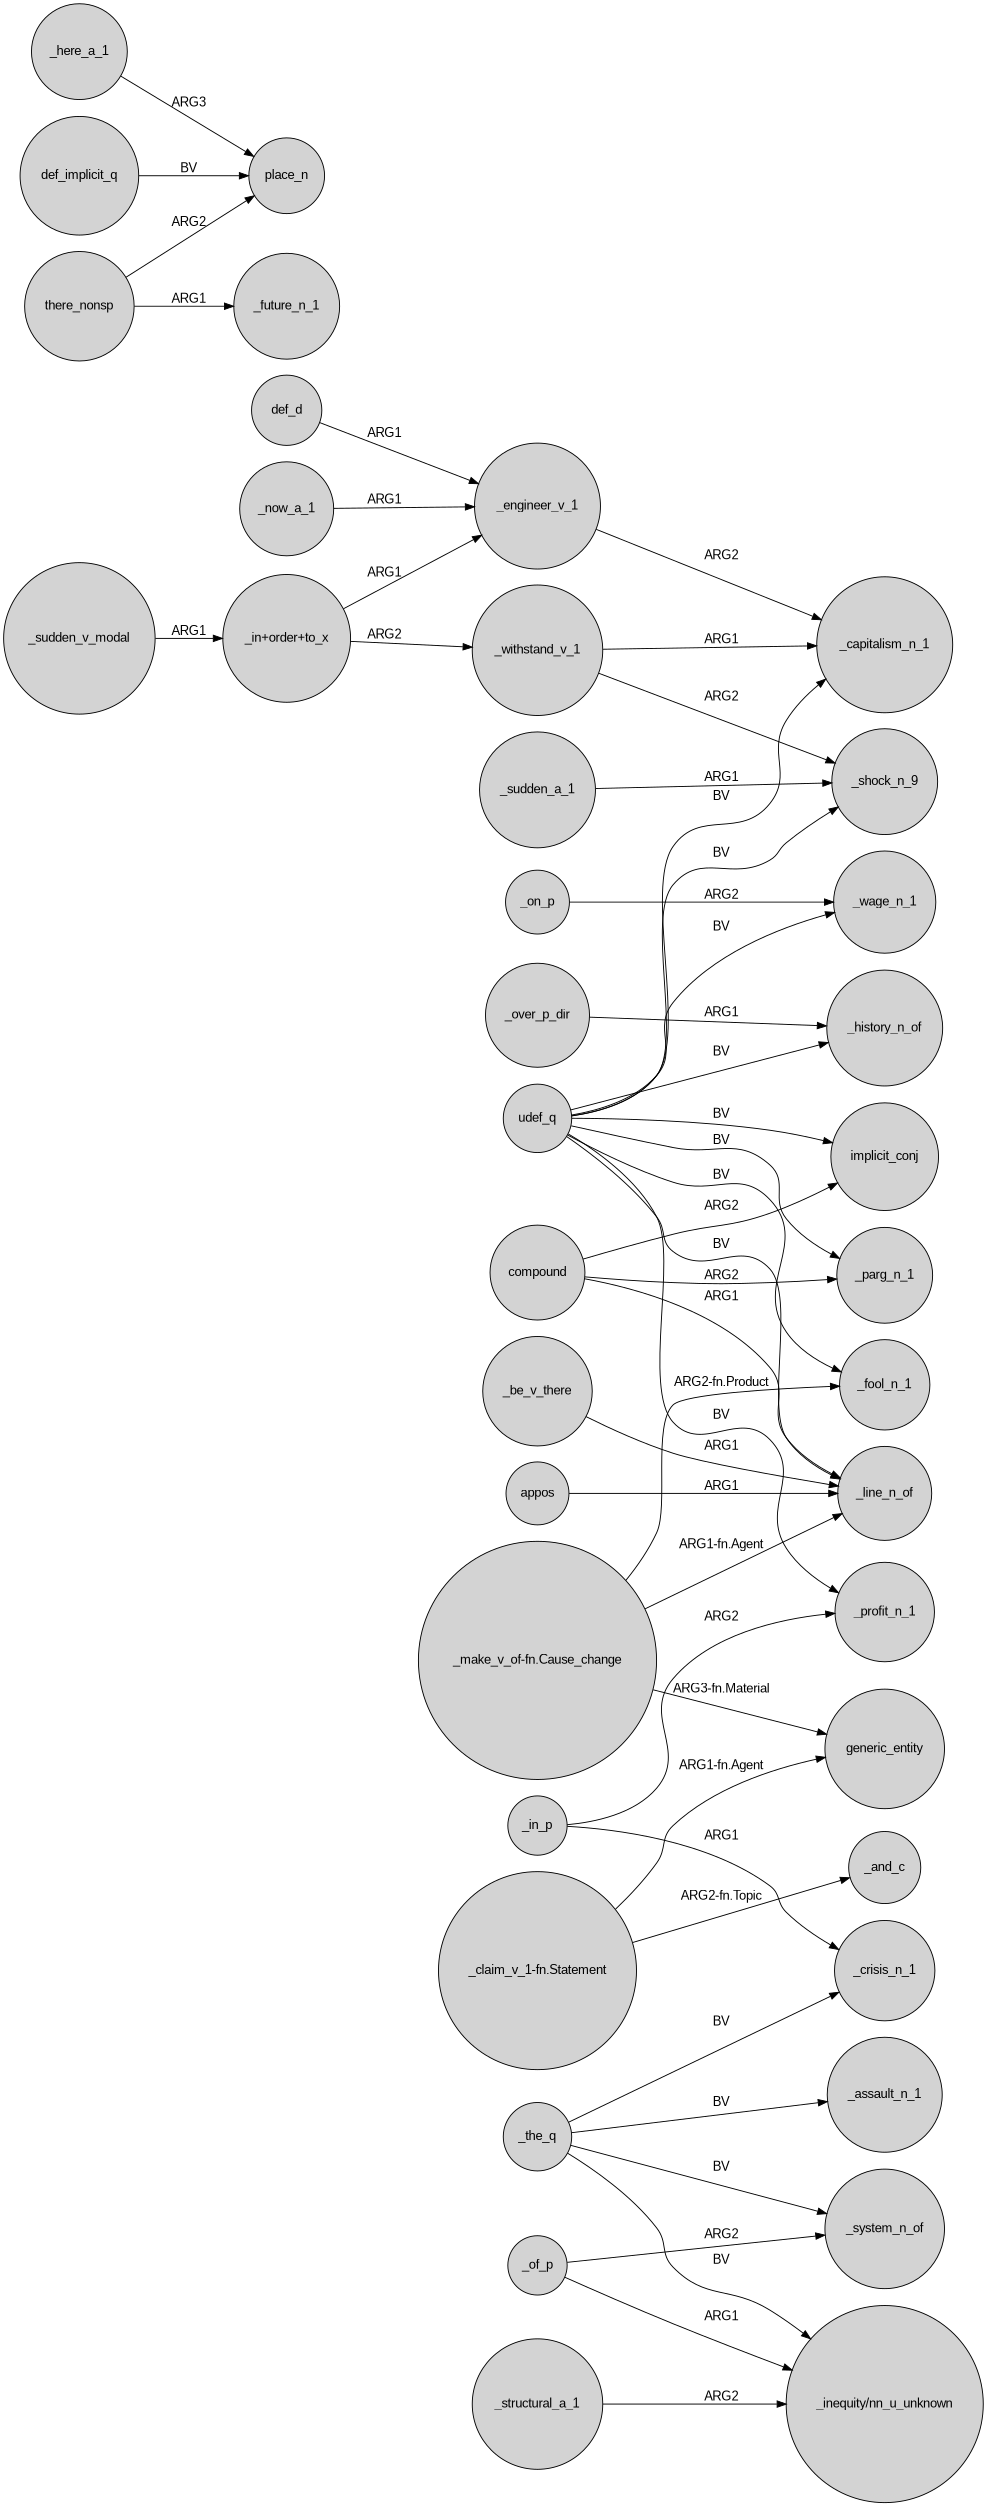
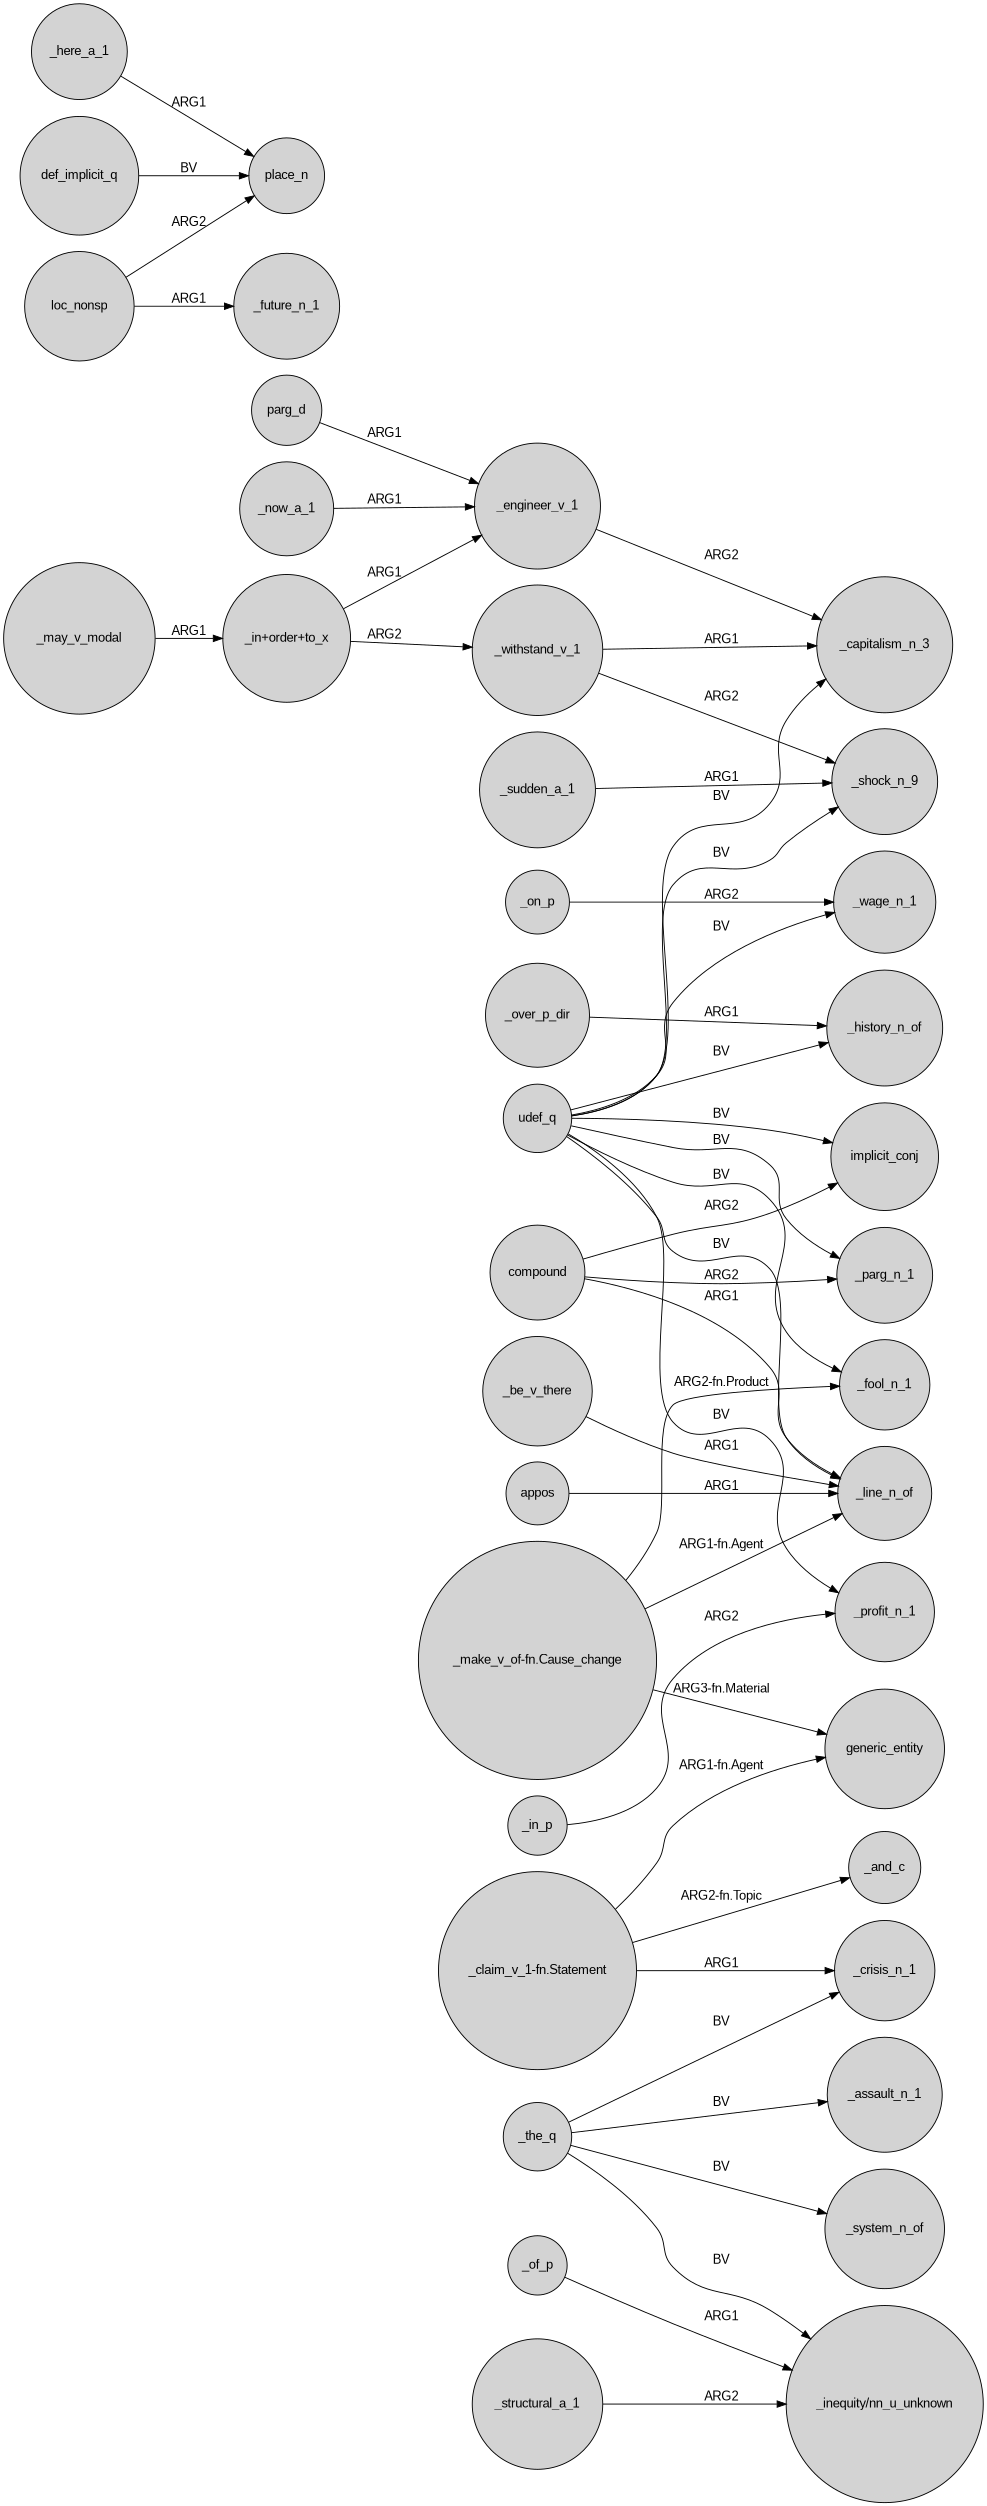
edge "_here_a_1" -> "place_n": label "ARG3" -> "ARG1"
node "there_nonsp": label "there_nonsp" -> "loc_nonsp"
node "def_d": label "def_d" -> "parg_d"
node "_sudden_v_modal": label "_sudden_v_modal" -> "_may_v_modal"
node "_capitalism_n_1": label "_capitalism_n_1" -> "_capitalism_n_3"
edge "_in_p" -> "_crisis_n_1": now "_claim_v_1-fn.Statement" -> "_crisis_n_1"
edge "_of_p" -> "_system_n_of": removed, label "ARG2"
